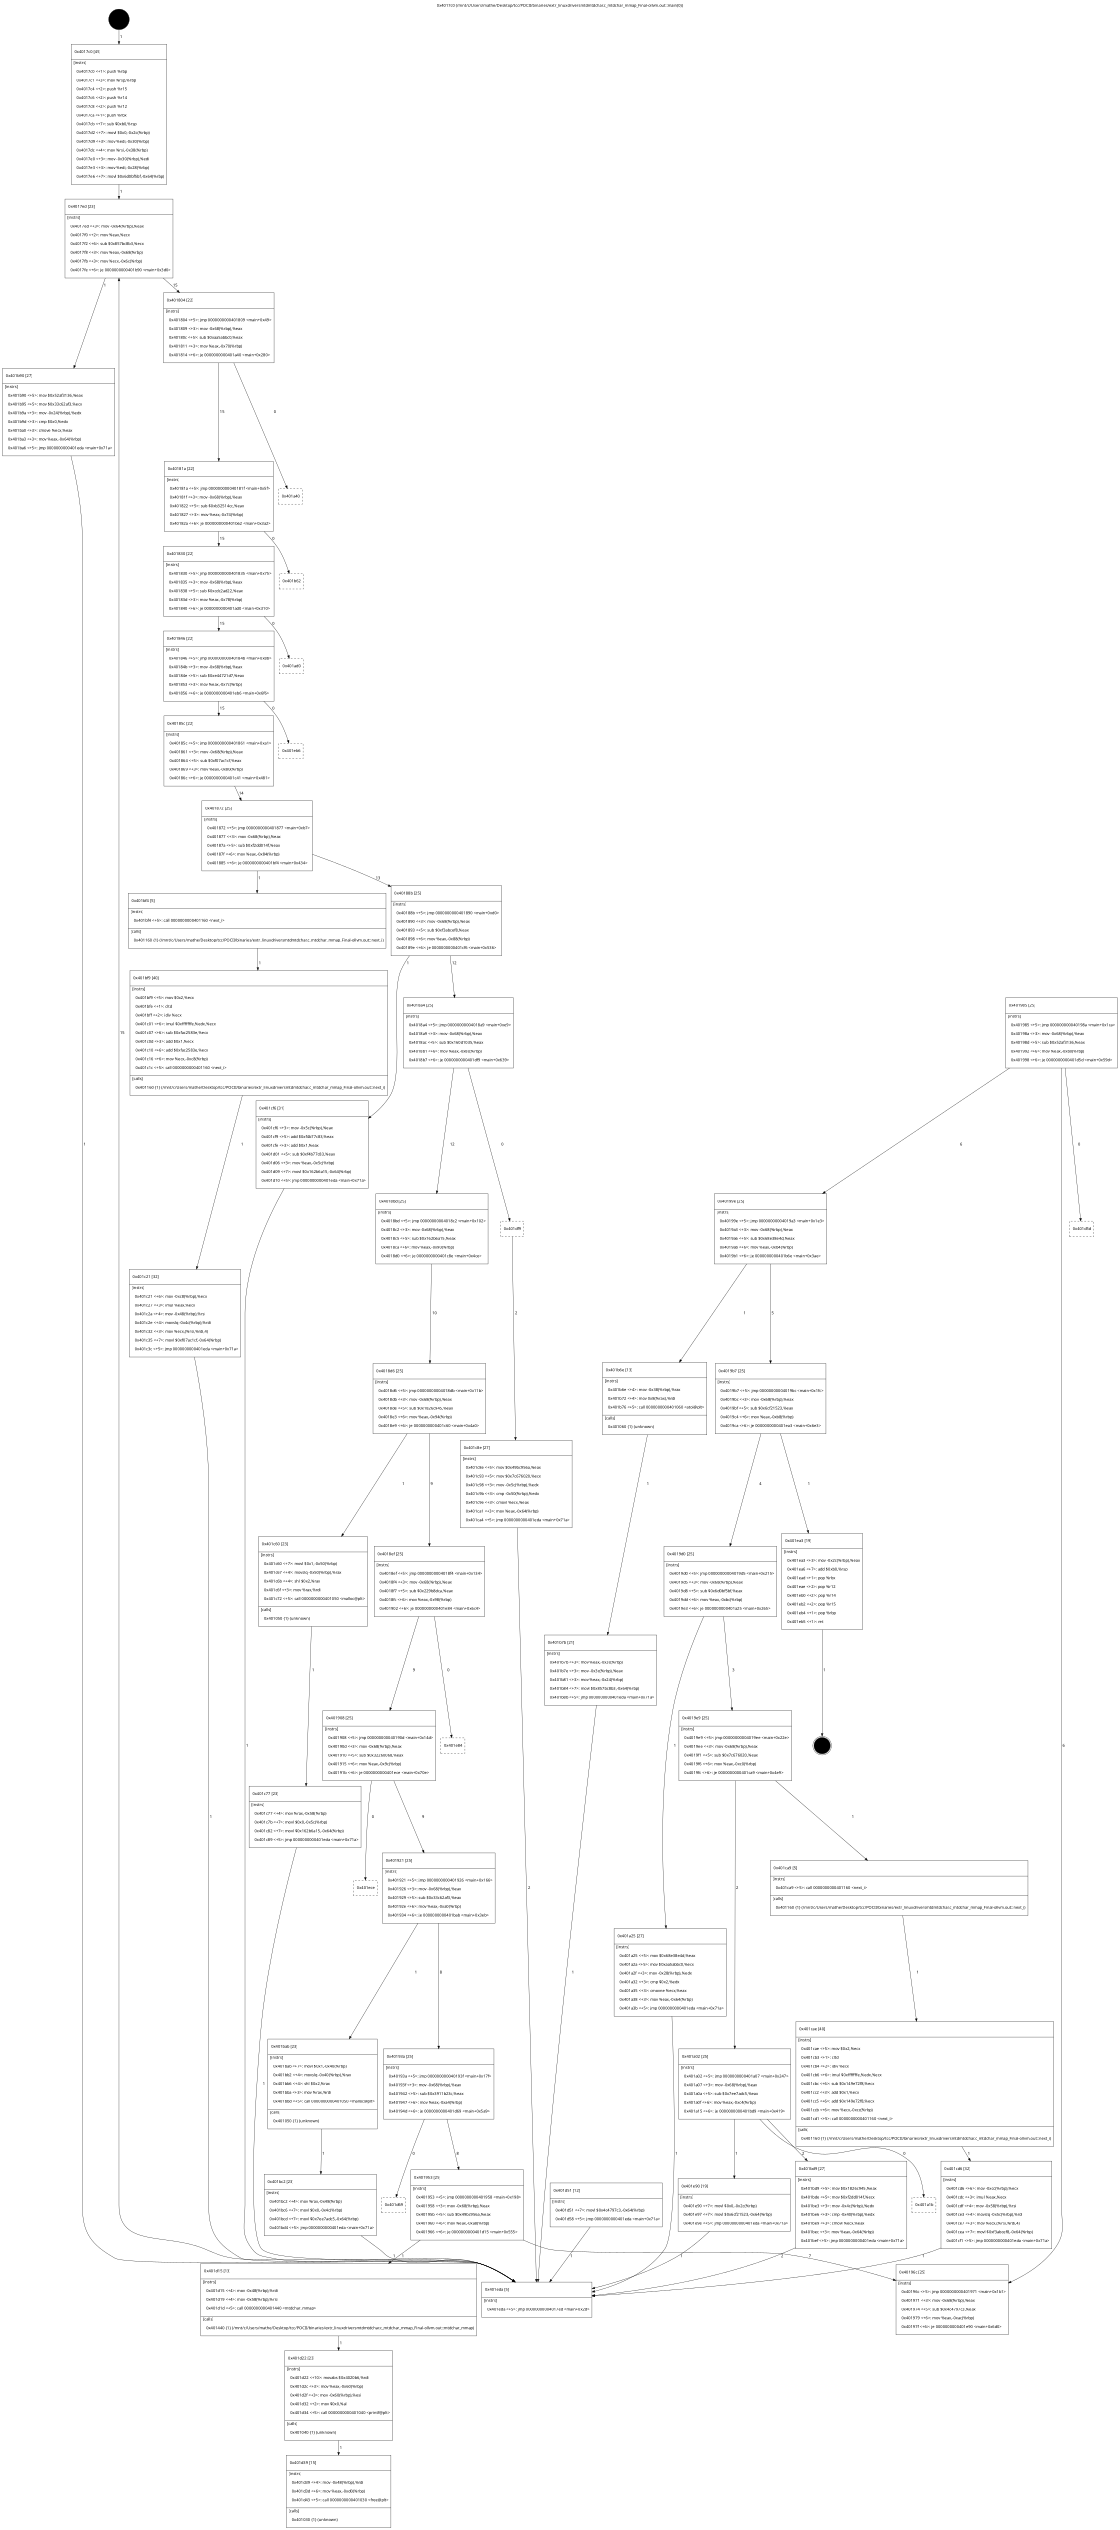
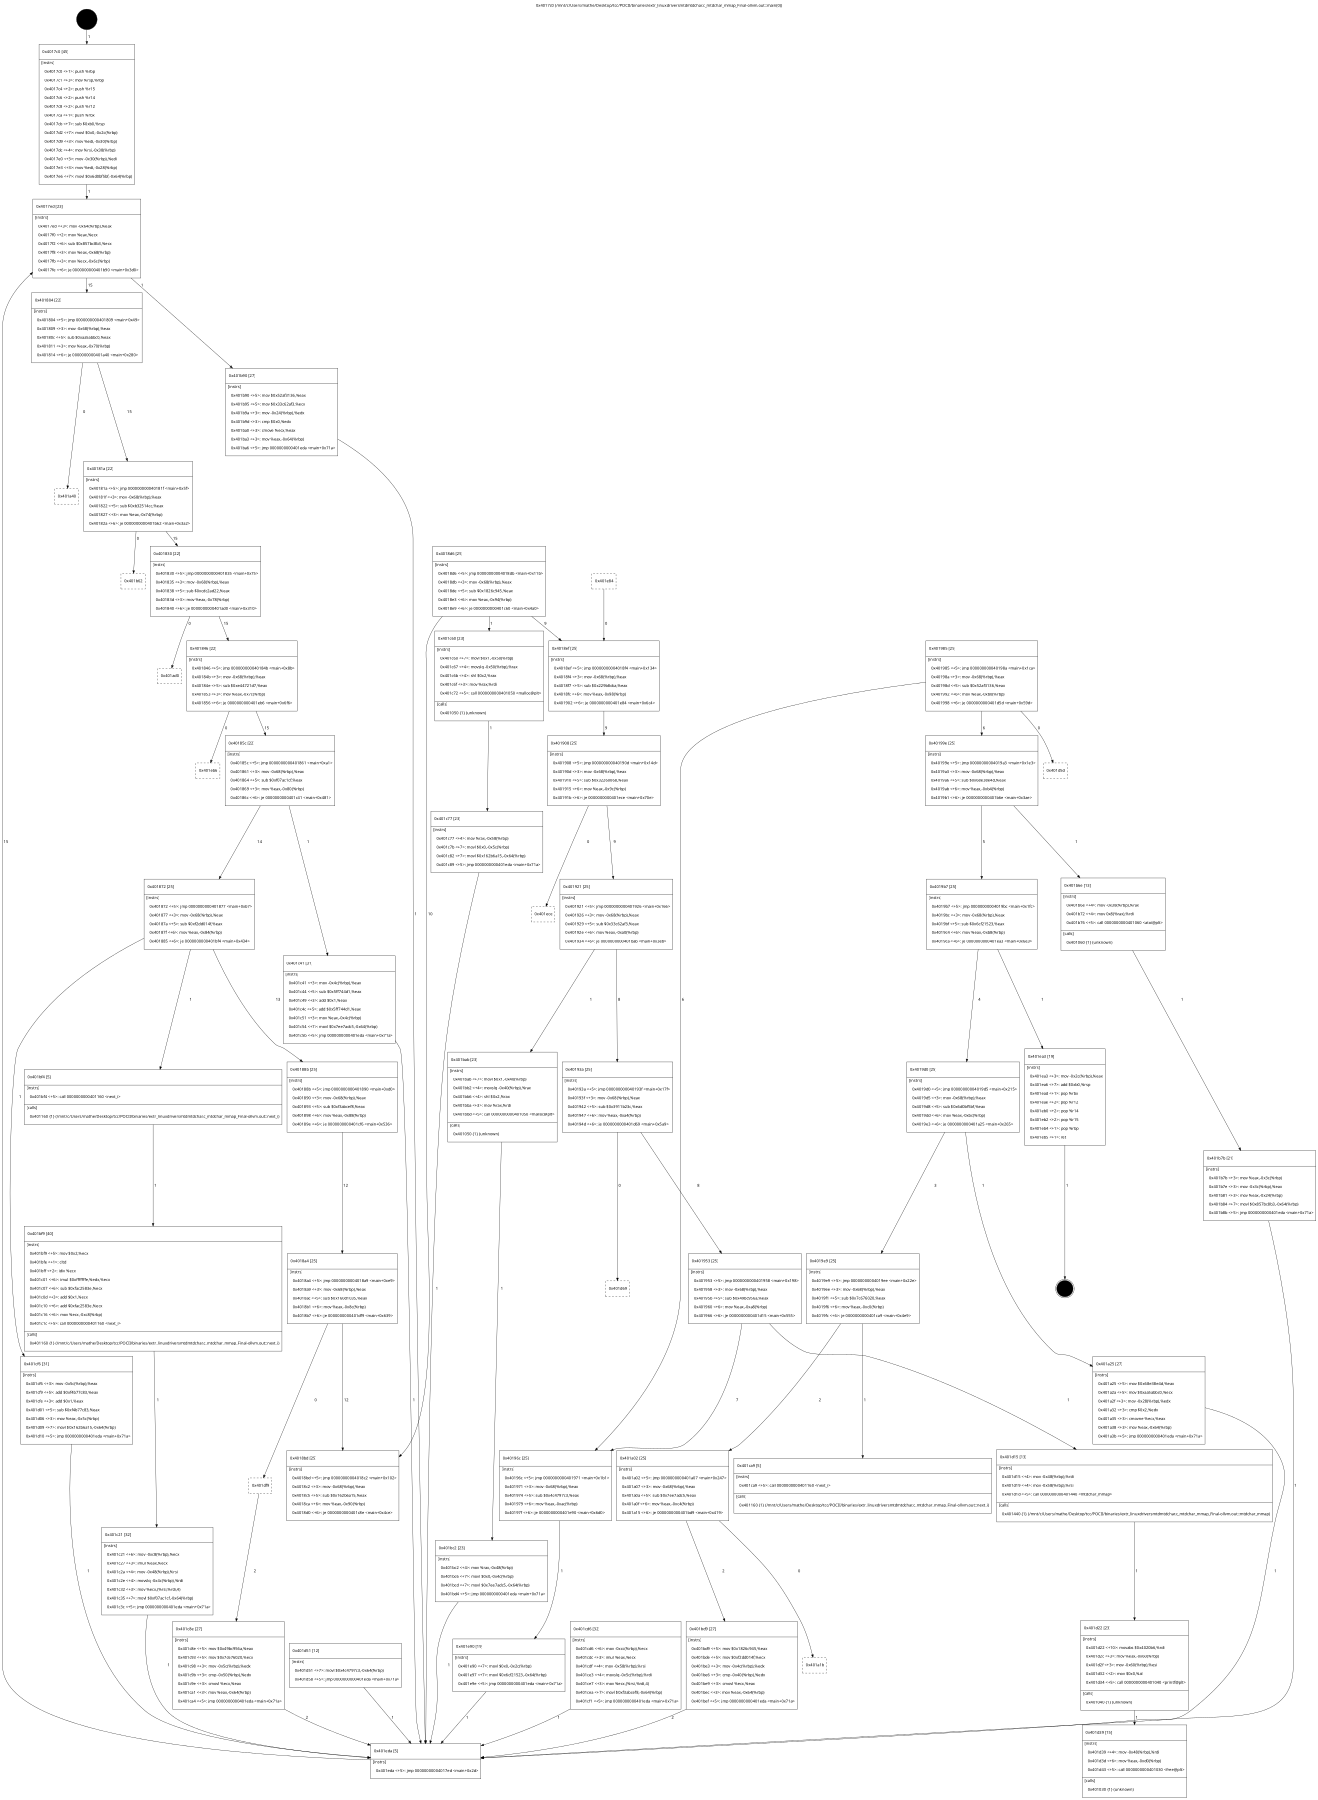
node "0x401c41 [31]": added
edge "0x40188b [25]" -> "0x401cf6 [31]": now "0x401872 [25]" -> "0x401cf6 [31]"
edge "0x4018bd [25]" -> "0x4018d6 [25]": reversed
edge "0x4018ef [25]" -> "0x401e84": reversed
node "0x401cae [40]": removed
edge "0x401a02 [25]" -> "0x401e90 [19]": now "0x40196c [25]" -> "0x401e90 [19]"
